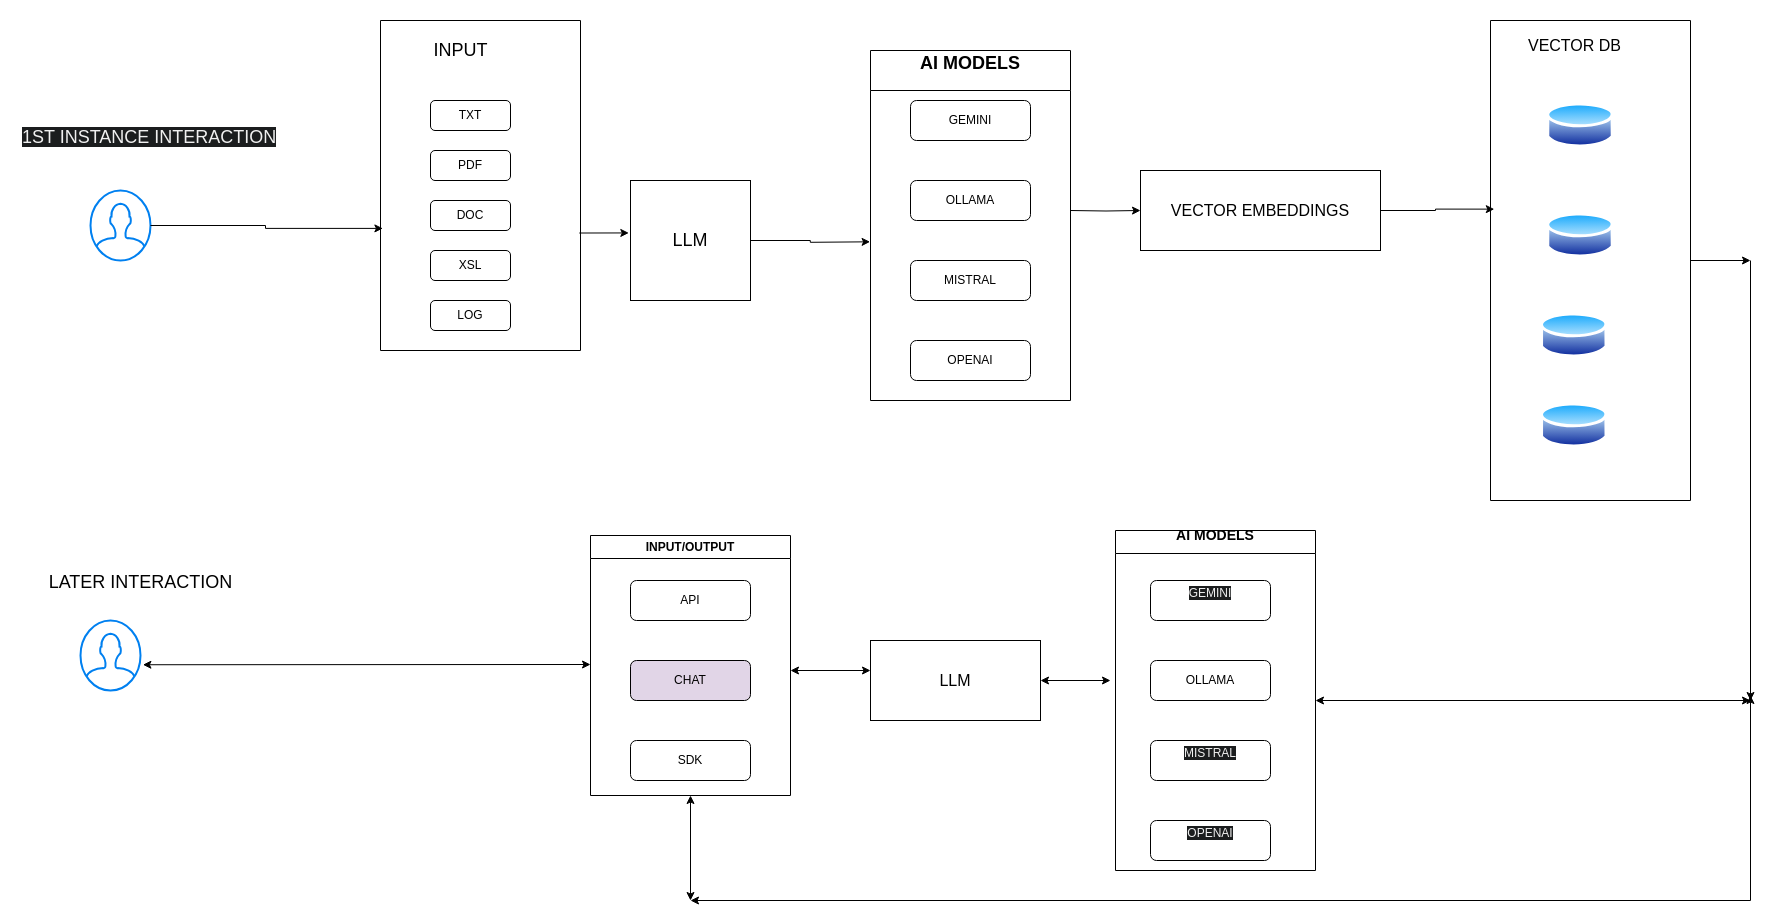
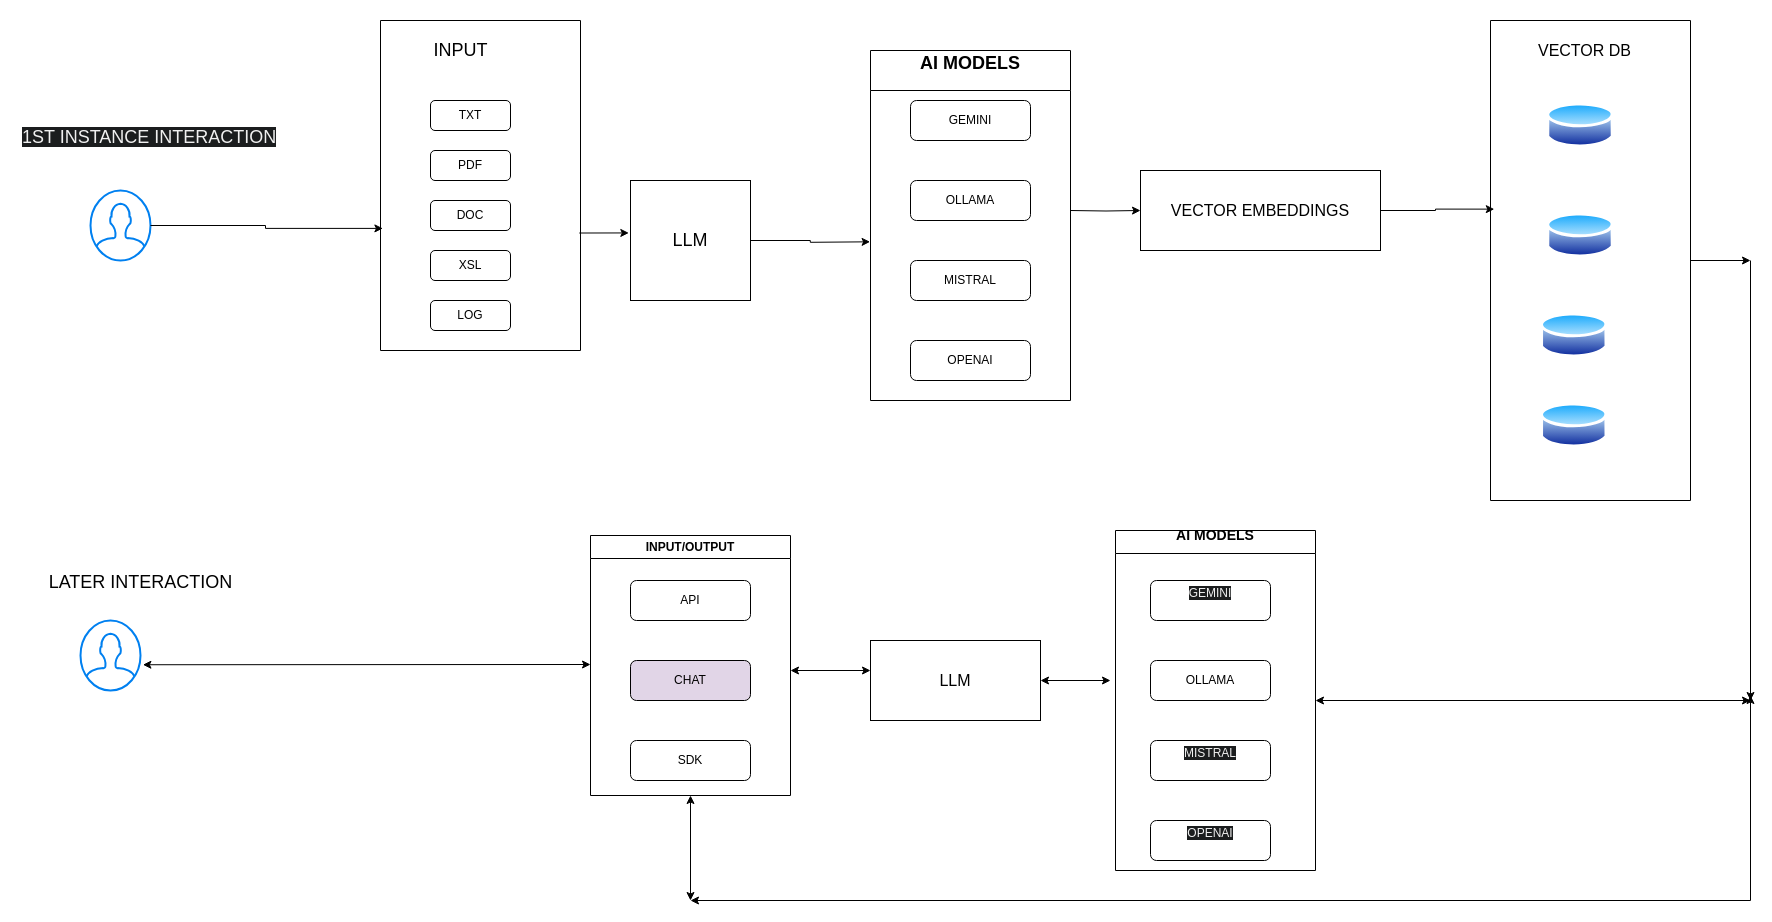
node "VECTOR DB": moved (1574, 46) -> (1584, 51)
